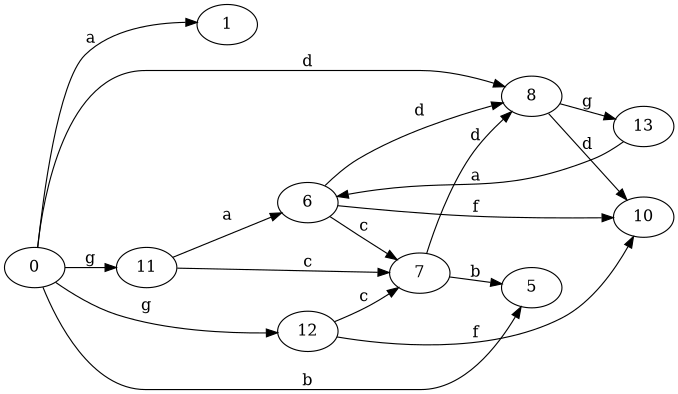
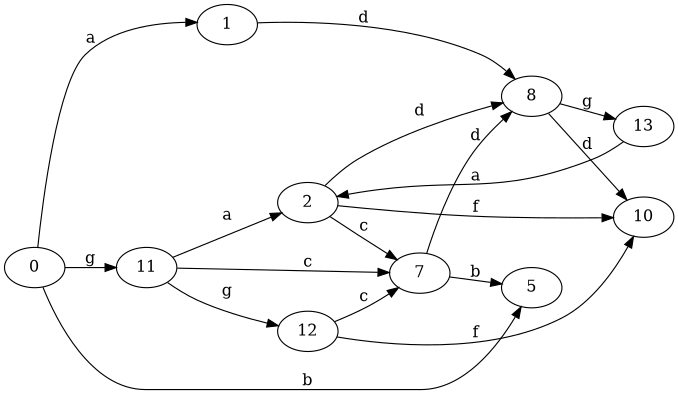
edge "0" -> "8": now "1" -> "8"
node "6": label "6" -> "2"
edge "0" -> "12": now "11" -> "12"
